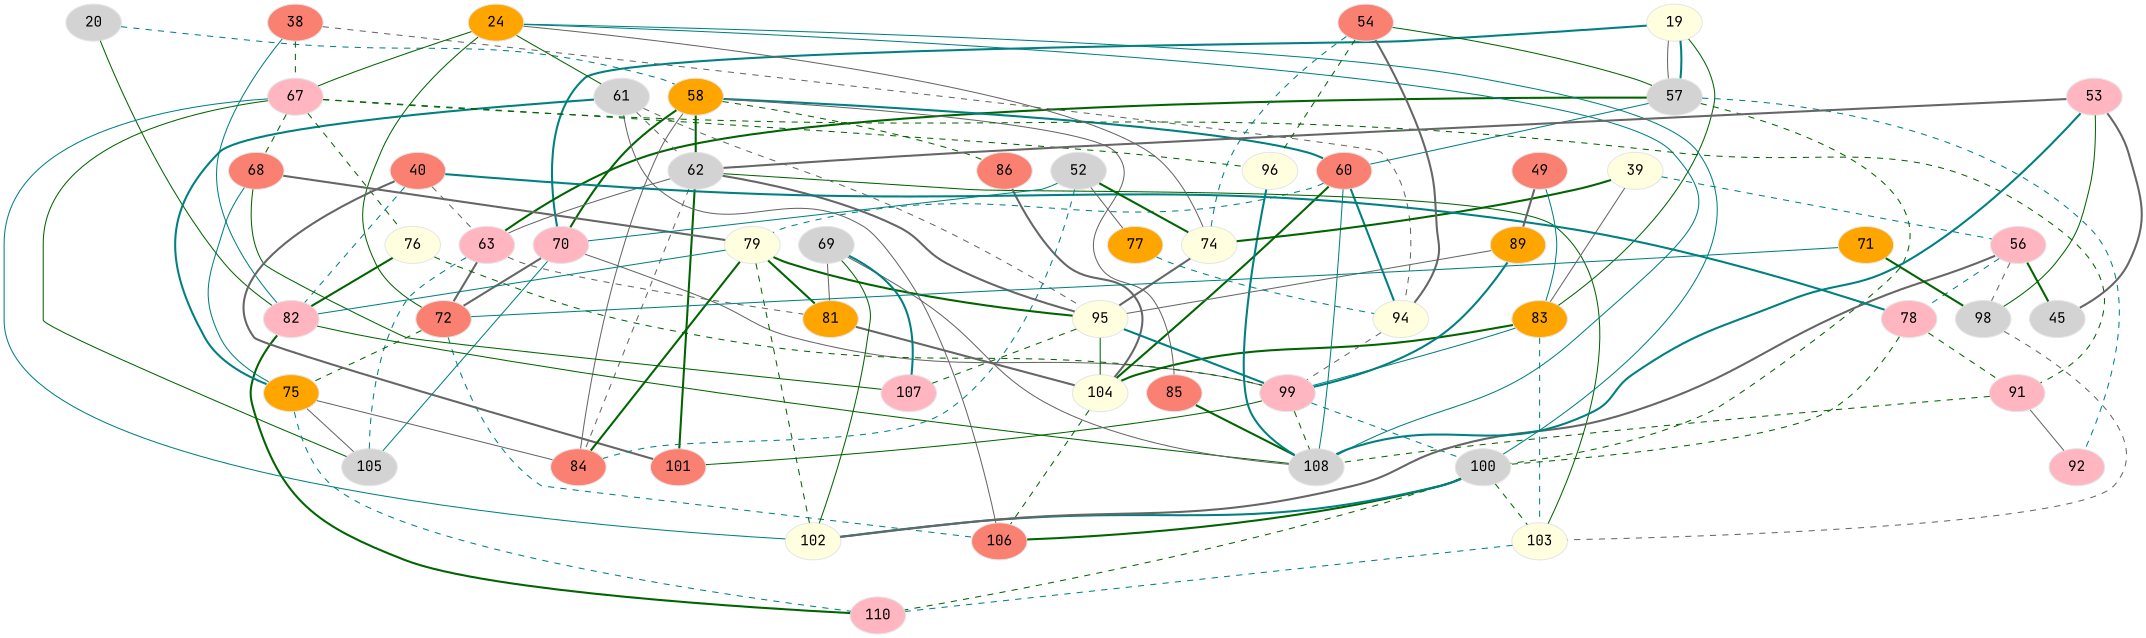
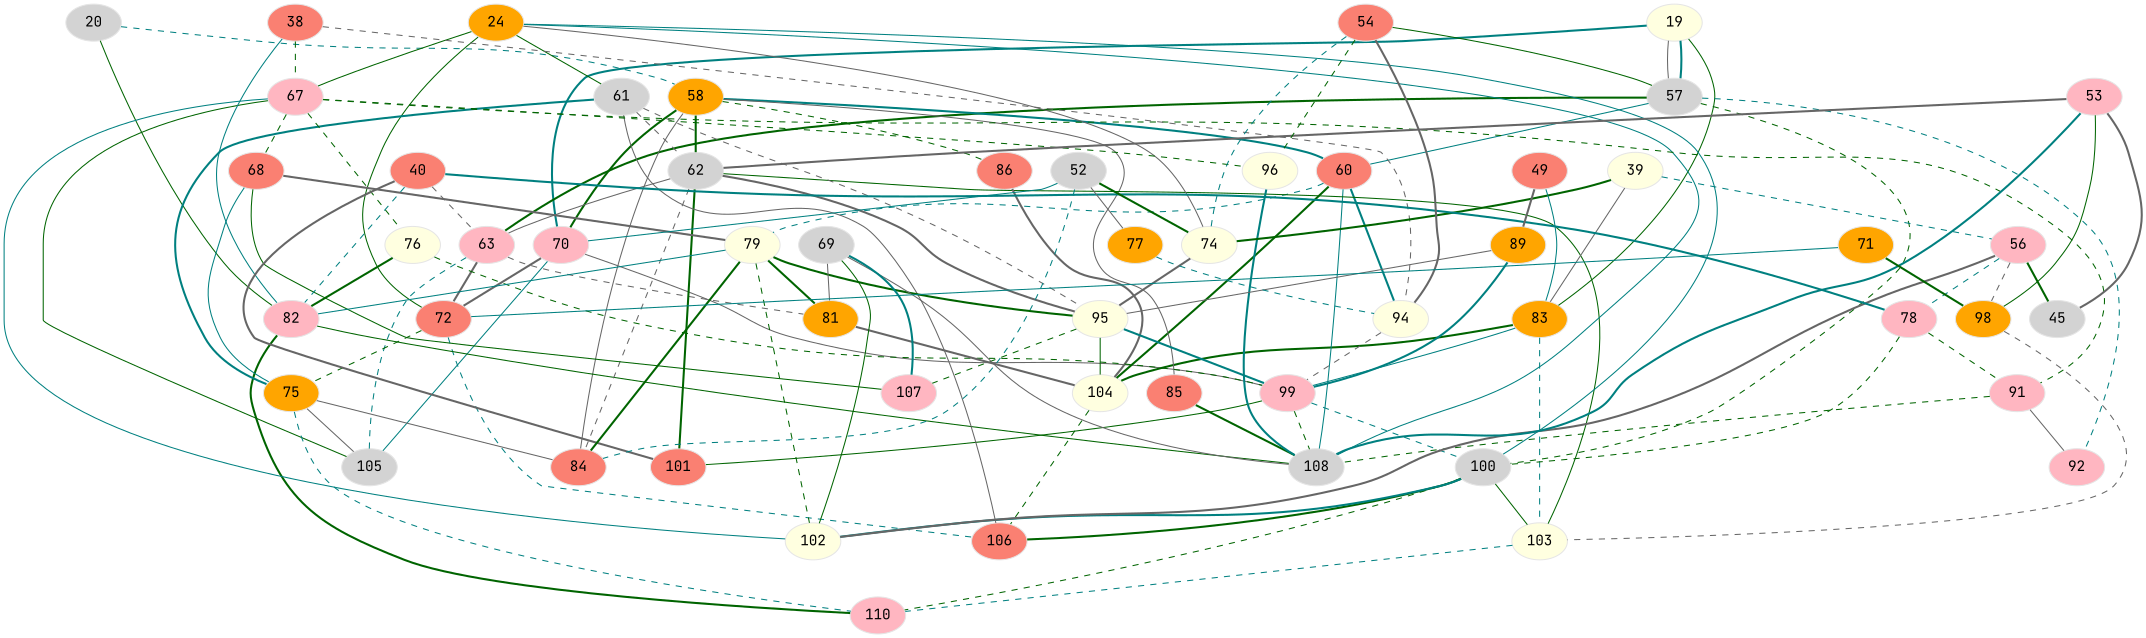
node "98": fillcolor lightgrey -> orange
edge "100" -- "103": style dashed -> solid
